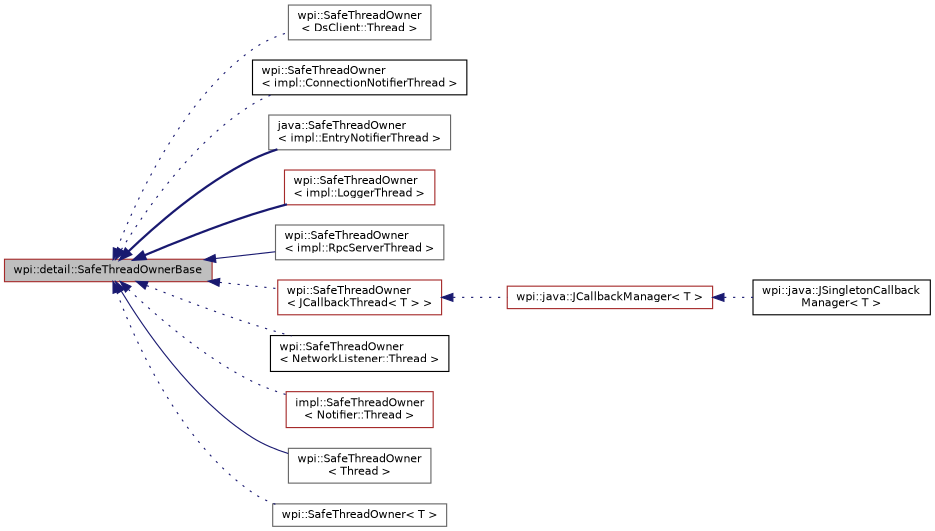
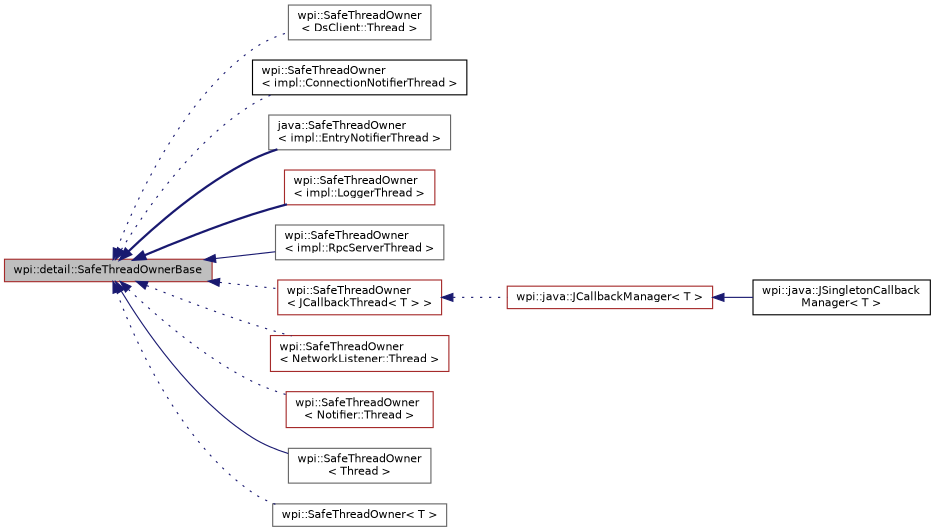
edge "wpi::java::JSingletonCallback Manager< T >" -> "wpi::java::JCallbackManager< T >": style dotted -> solid
node "wpi::SafeThreadOwner < NetworkListener::Thread >": color black -> brown
node "impl::SafeThreadOwner < Notifier::Thread >": label "impl::SafeThreadOwner < Notifier::Thread >" -> "wpi::SafeThreadOwner < Notifier::Thread >"
